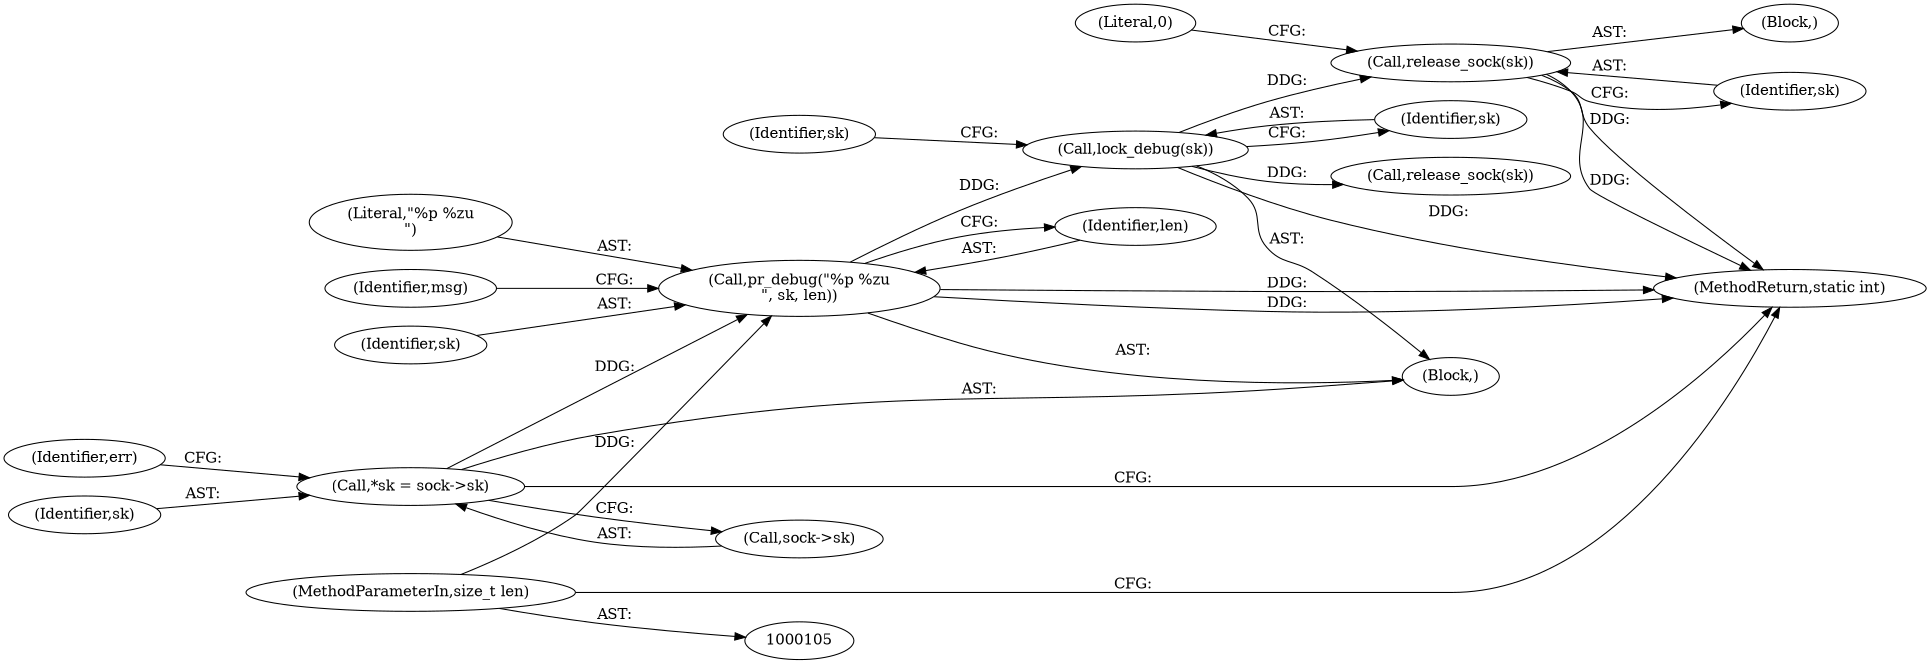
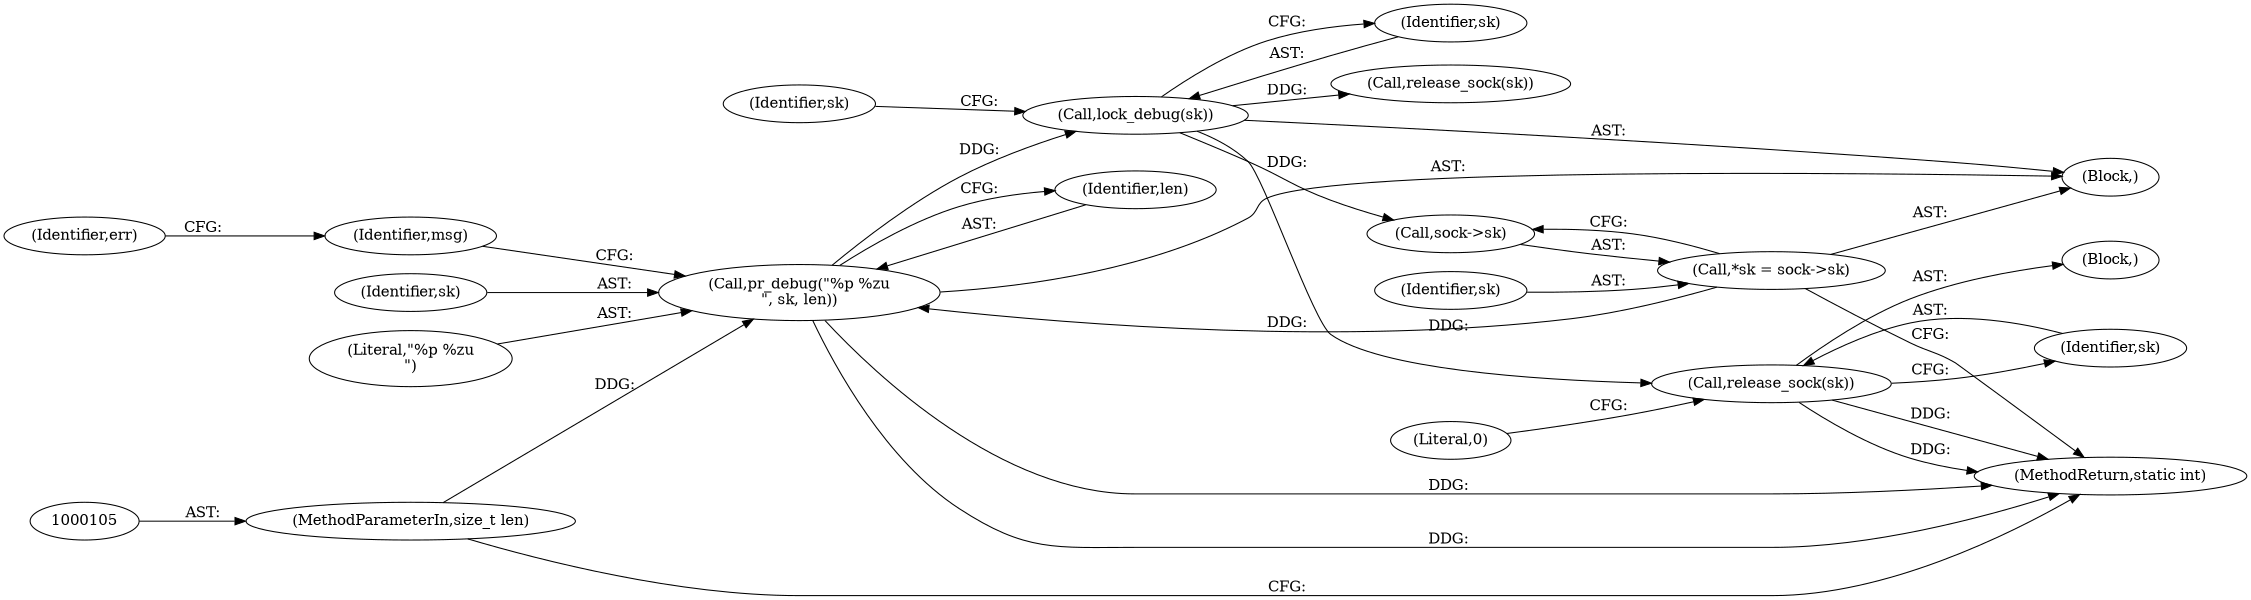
edge "(Call,lock_debug(sk))" -> "(MethodReturn,static int)": now "(Call,lock_debug(sk))" -> "(Call,sock->sk)"
edge "(Identifier,err)" -> "(Call,*sk = sock->sk)": now "(Identifier,err)" -> "(Identifier,msg)"
edge "(MethodParameterIn,size_t len)" -> "1000105": reversed
